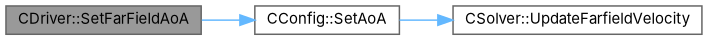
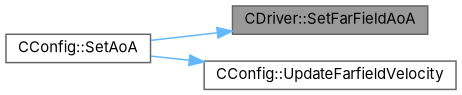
edge "CDriver::SetFarFieldAoA" -> "CConfig::SetAoA": reversed
node "CSolver::UpdateFarfieldVelocity": label "CSolver::UpdateFarfieldVelocity" -> "CConfig::UpdateFarfieldVelocity"
